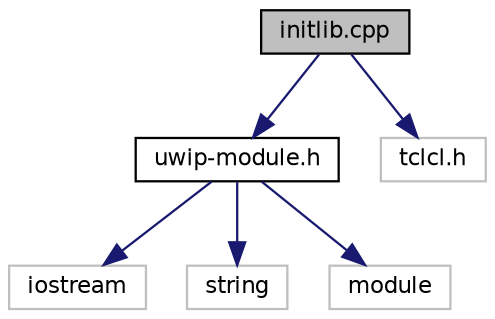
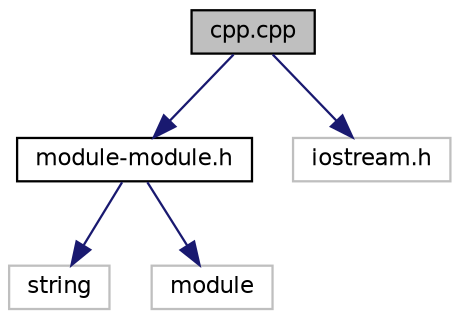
node "initlib.cpp": label "initlib.cpp" -> "cpp.cpp"
node "uwip-module.h": label "uwip-module.h" -> "module-module.h"
node "tclcl.h": label "tclcl.h" -> "iostream.h"
node "iostream": removed
